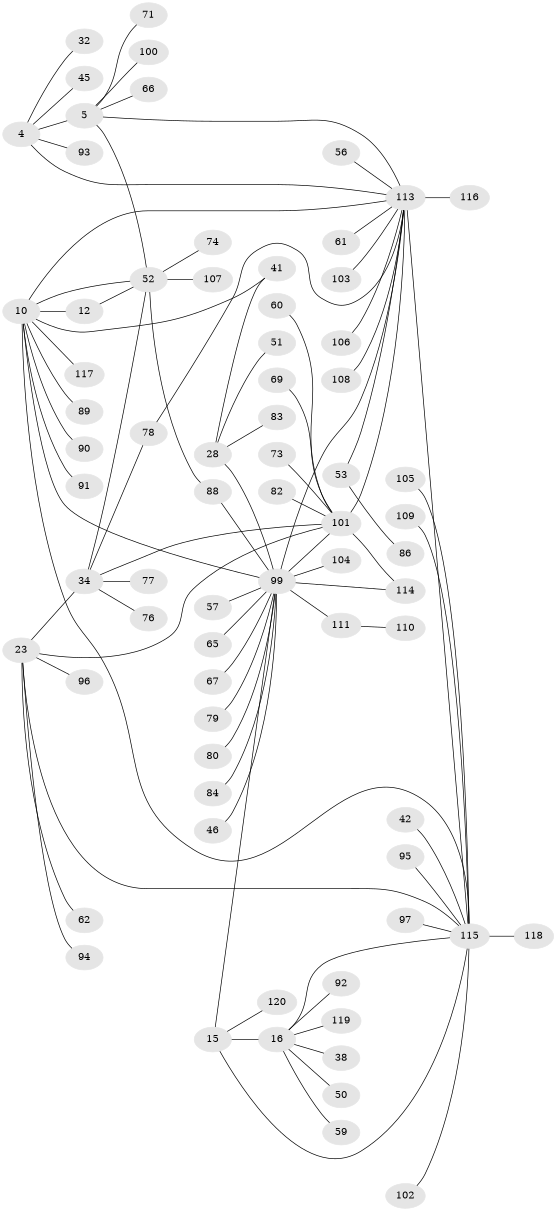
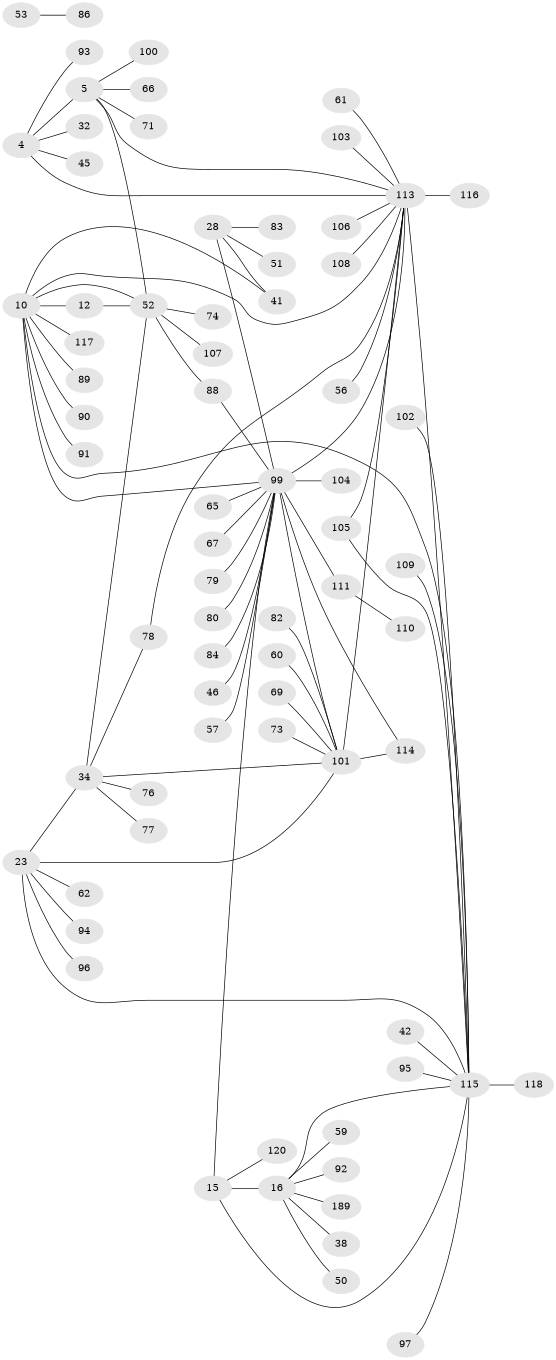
edge "113" -- "53": now "113" -- "105"
node "119": label "119" -> "189"
